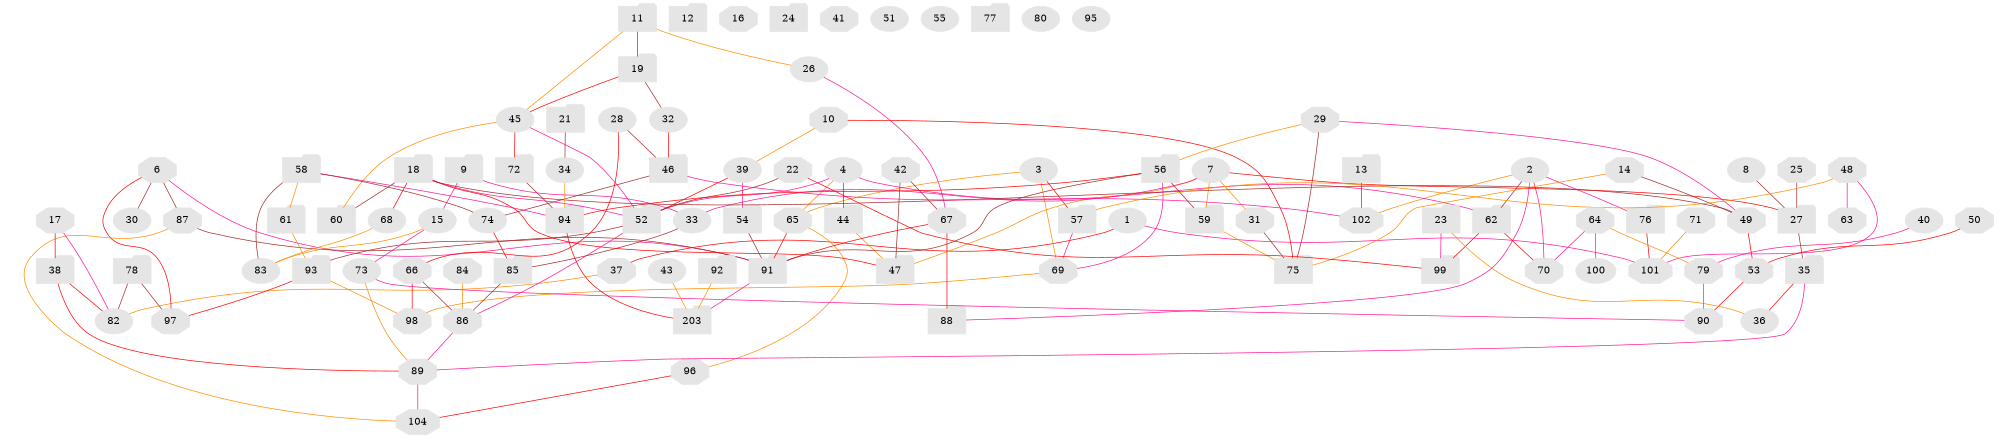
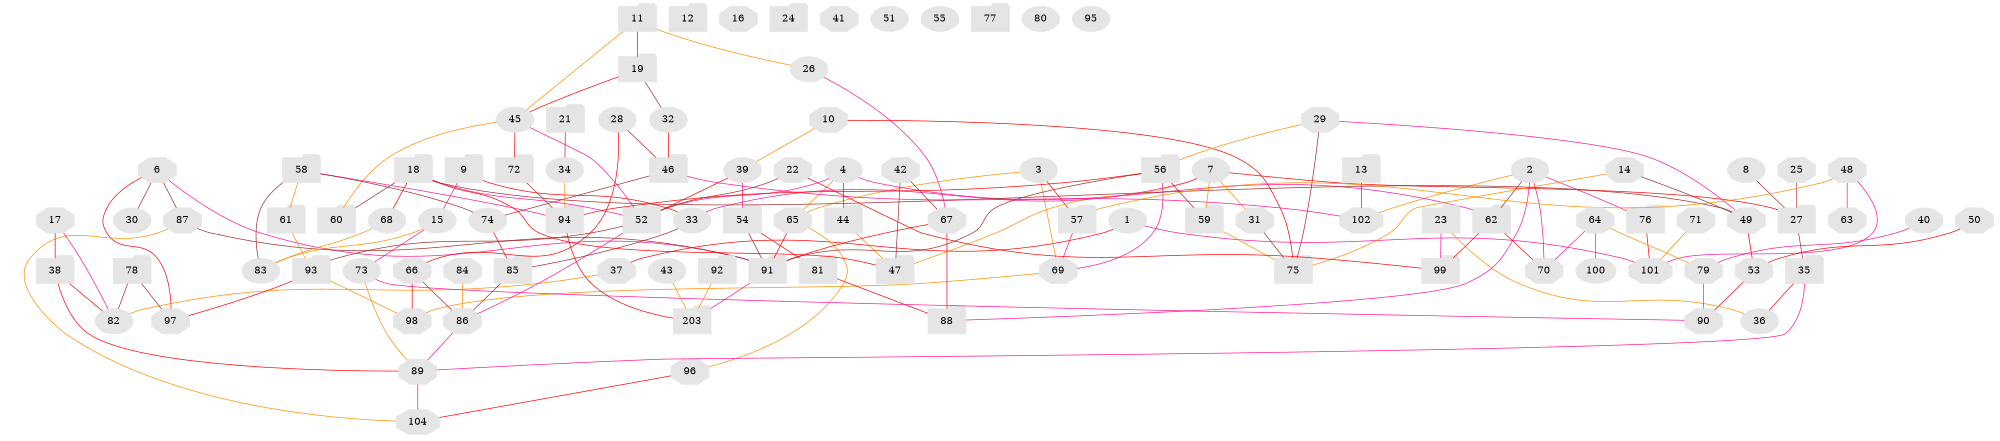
edge "9" -- "33": color deeppink -> red
node "81": added
